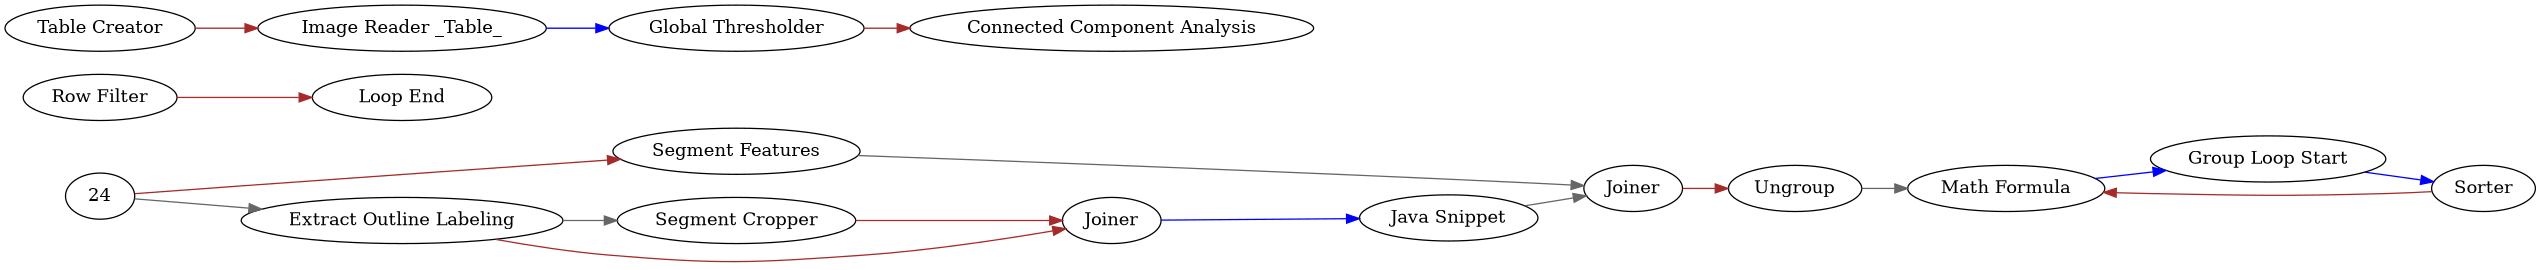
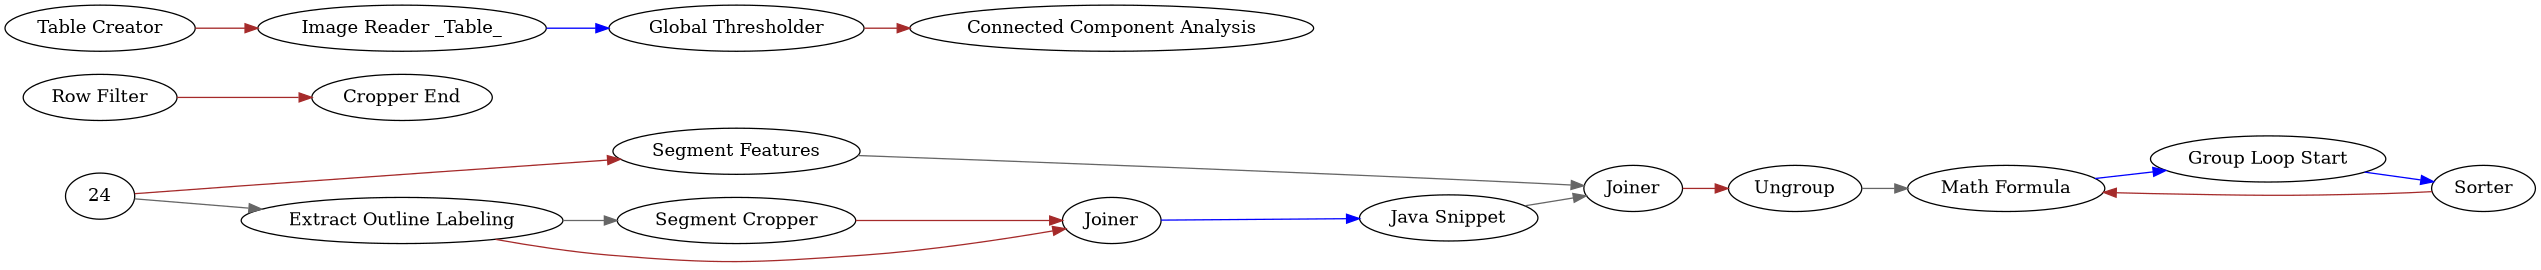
node "Loop End": label "Loop End" -> "Cropper End"
